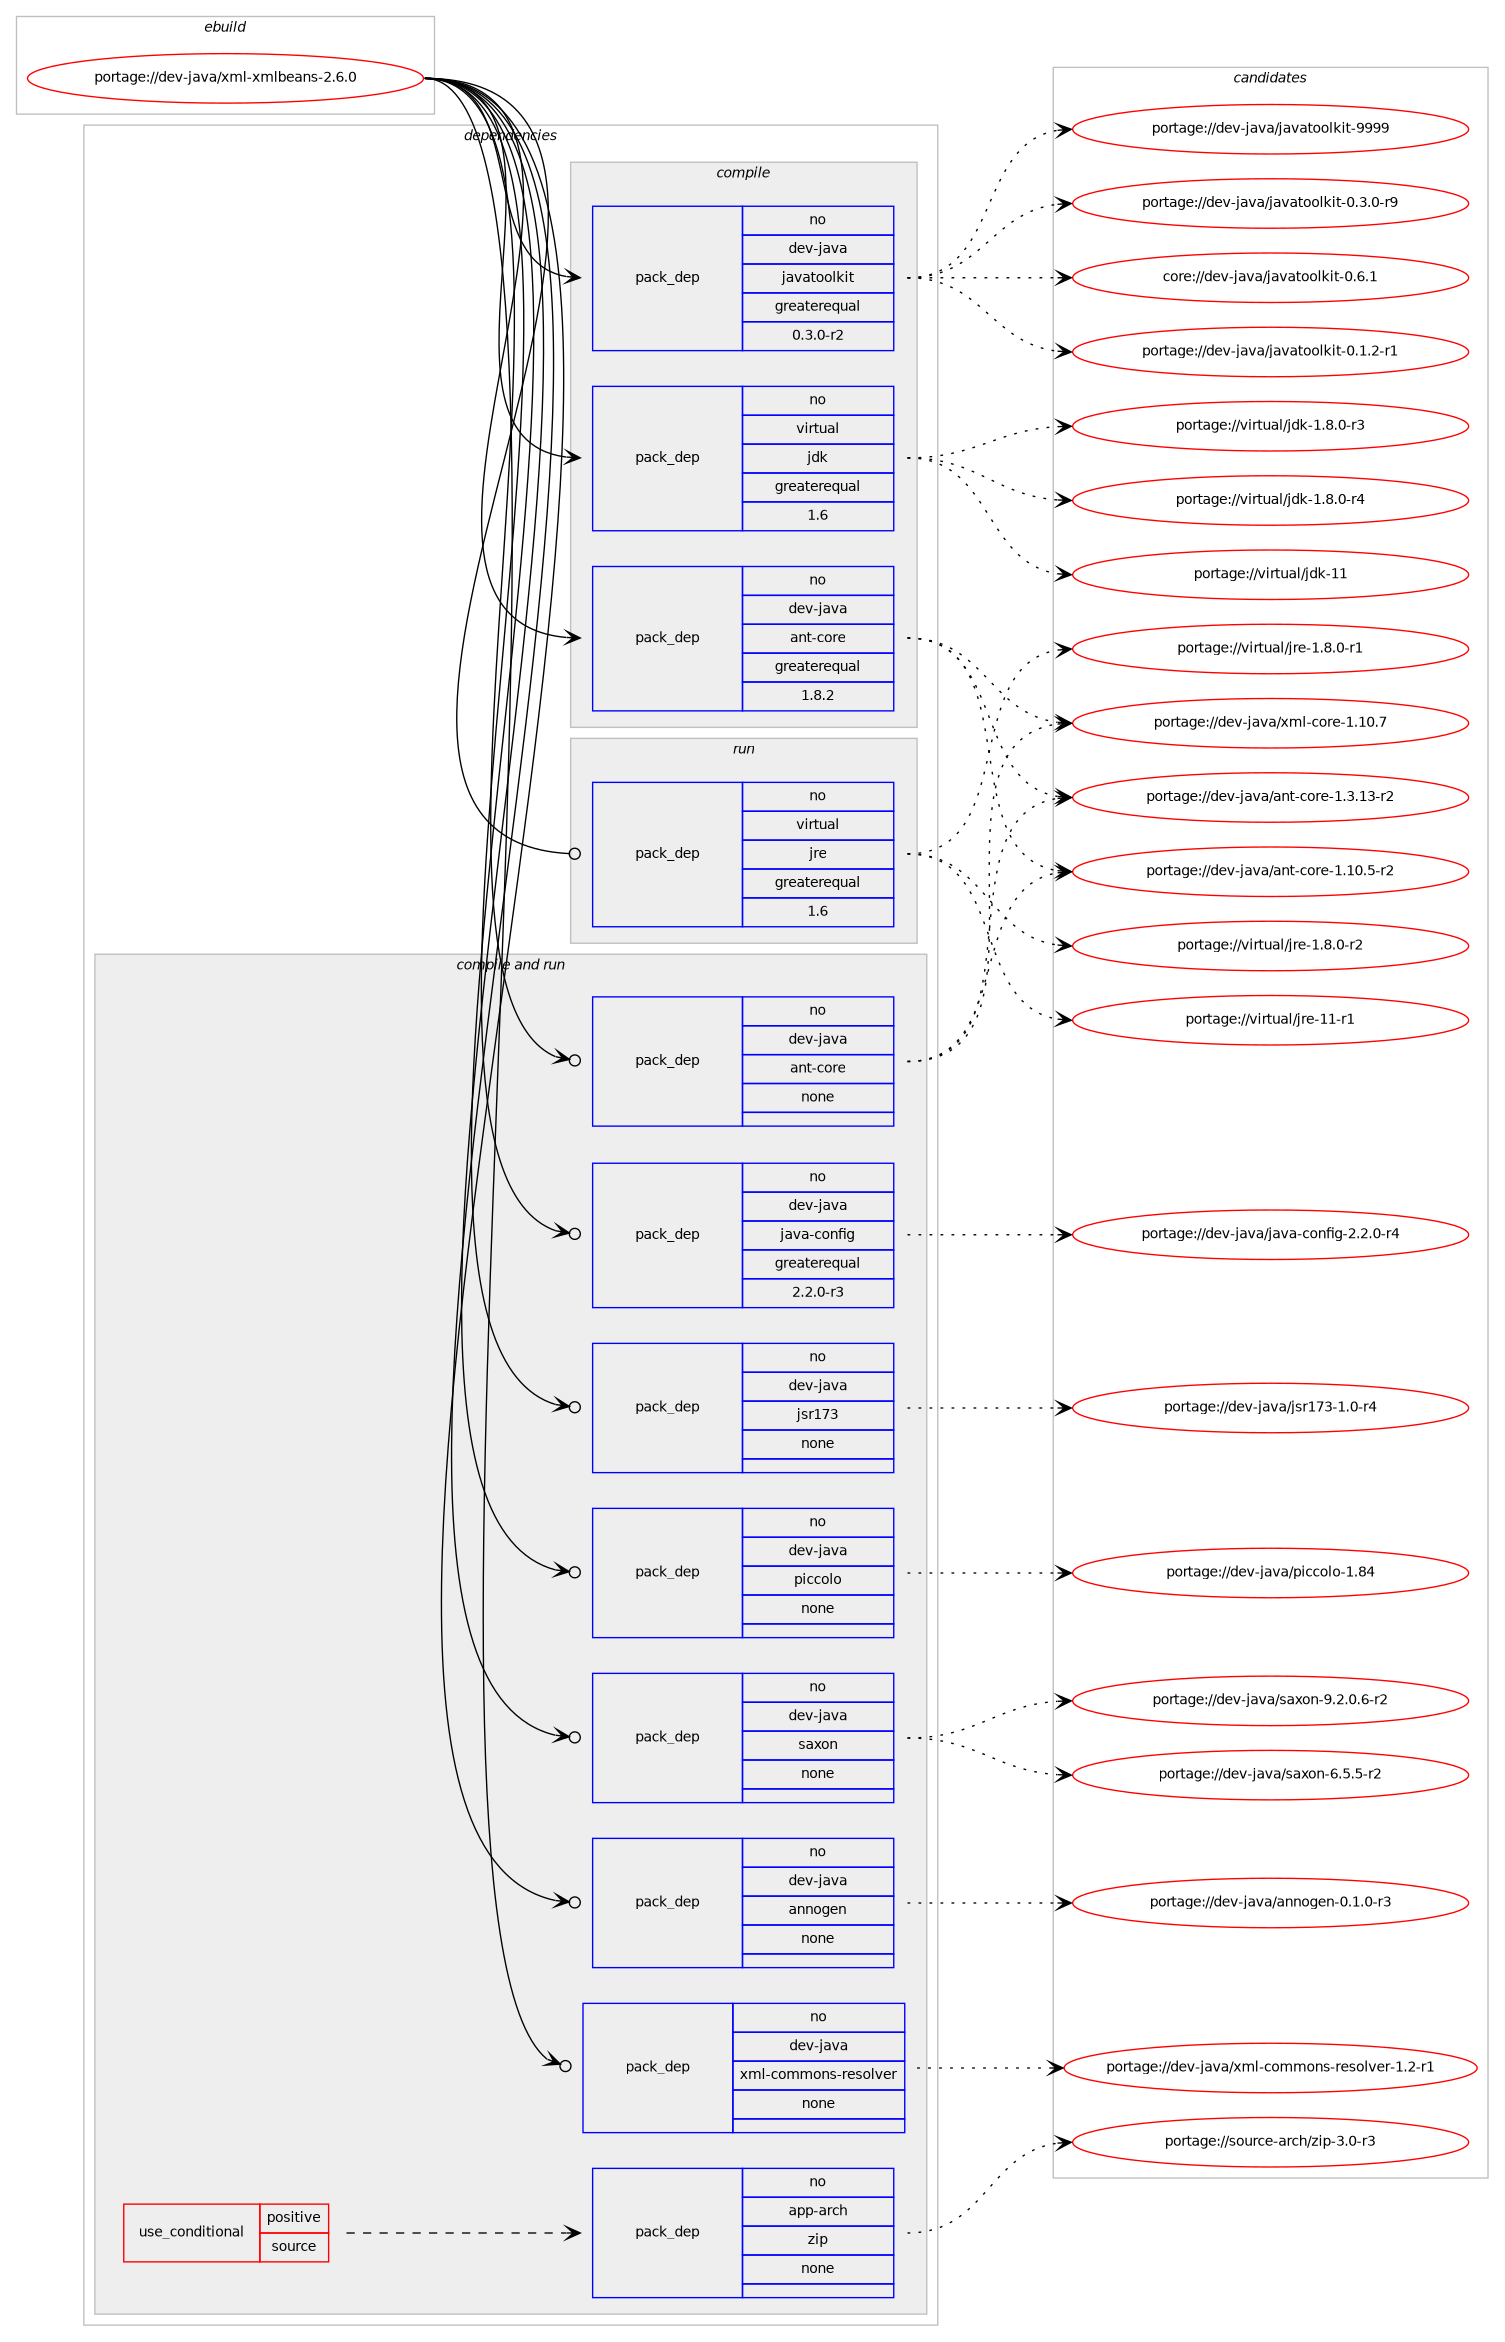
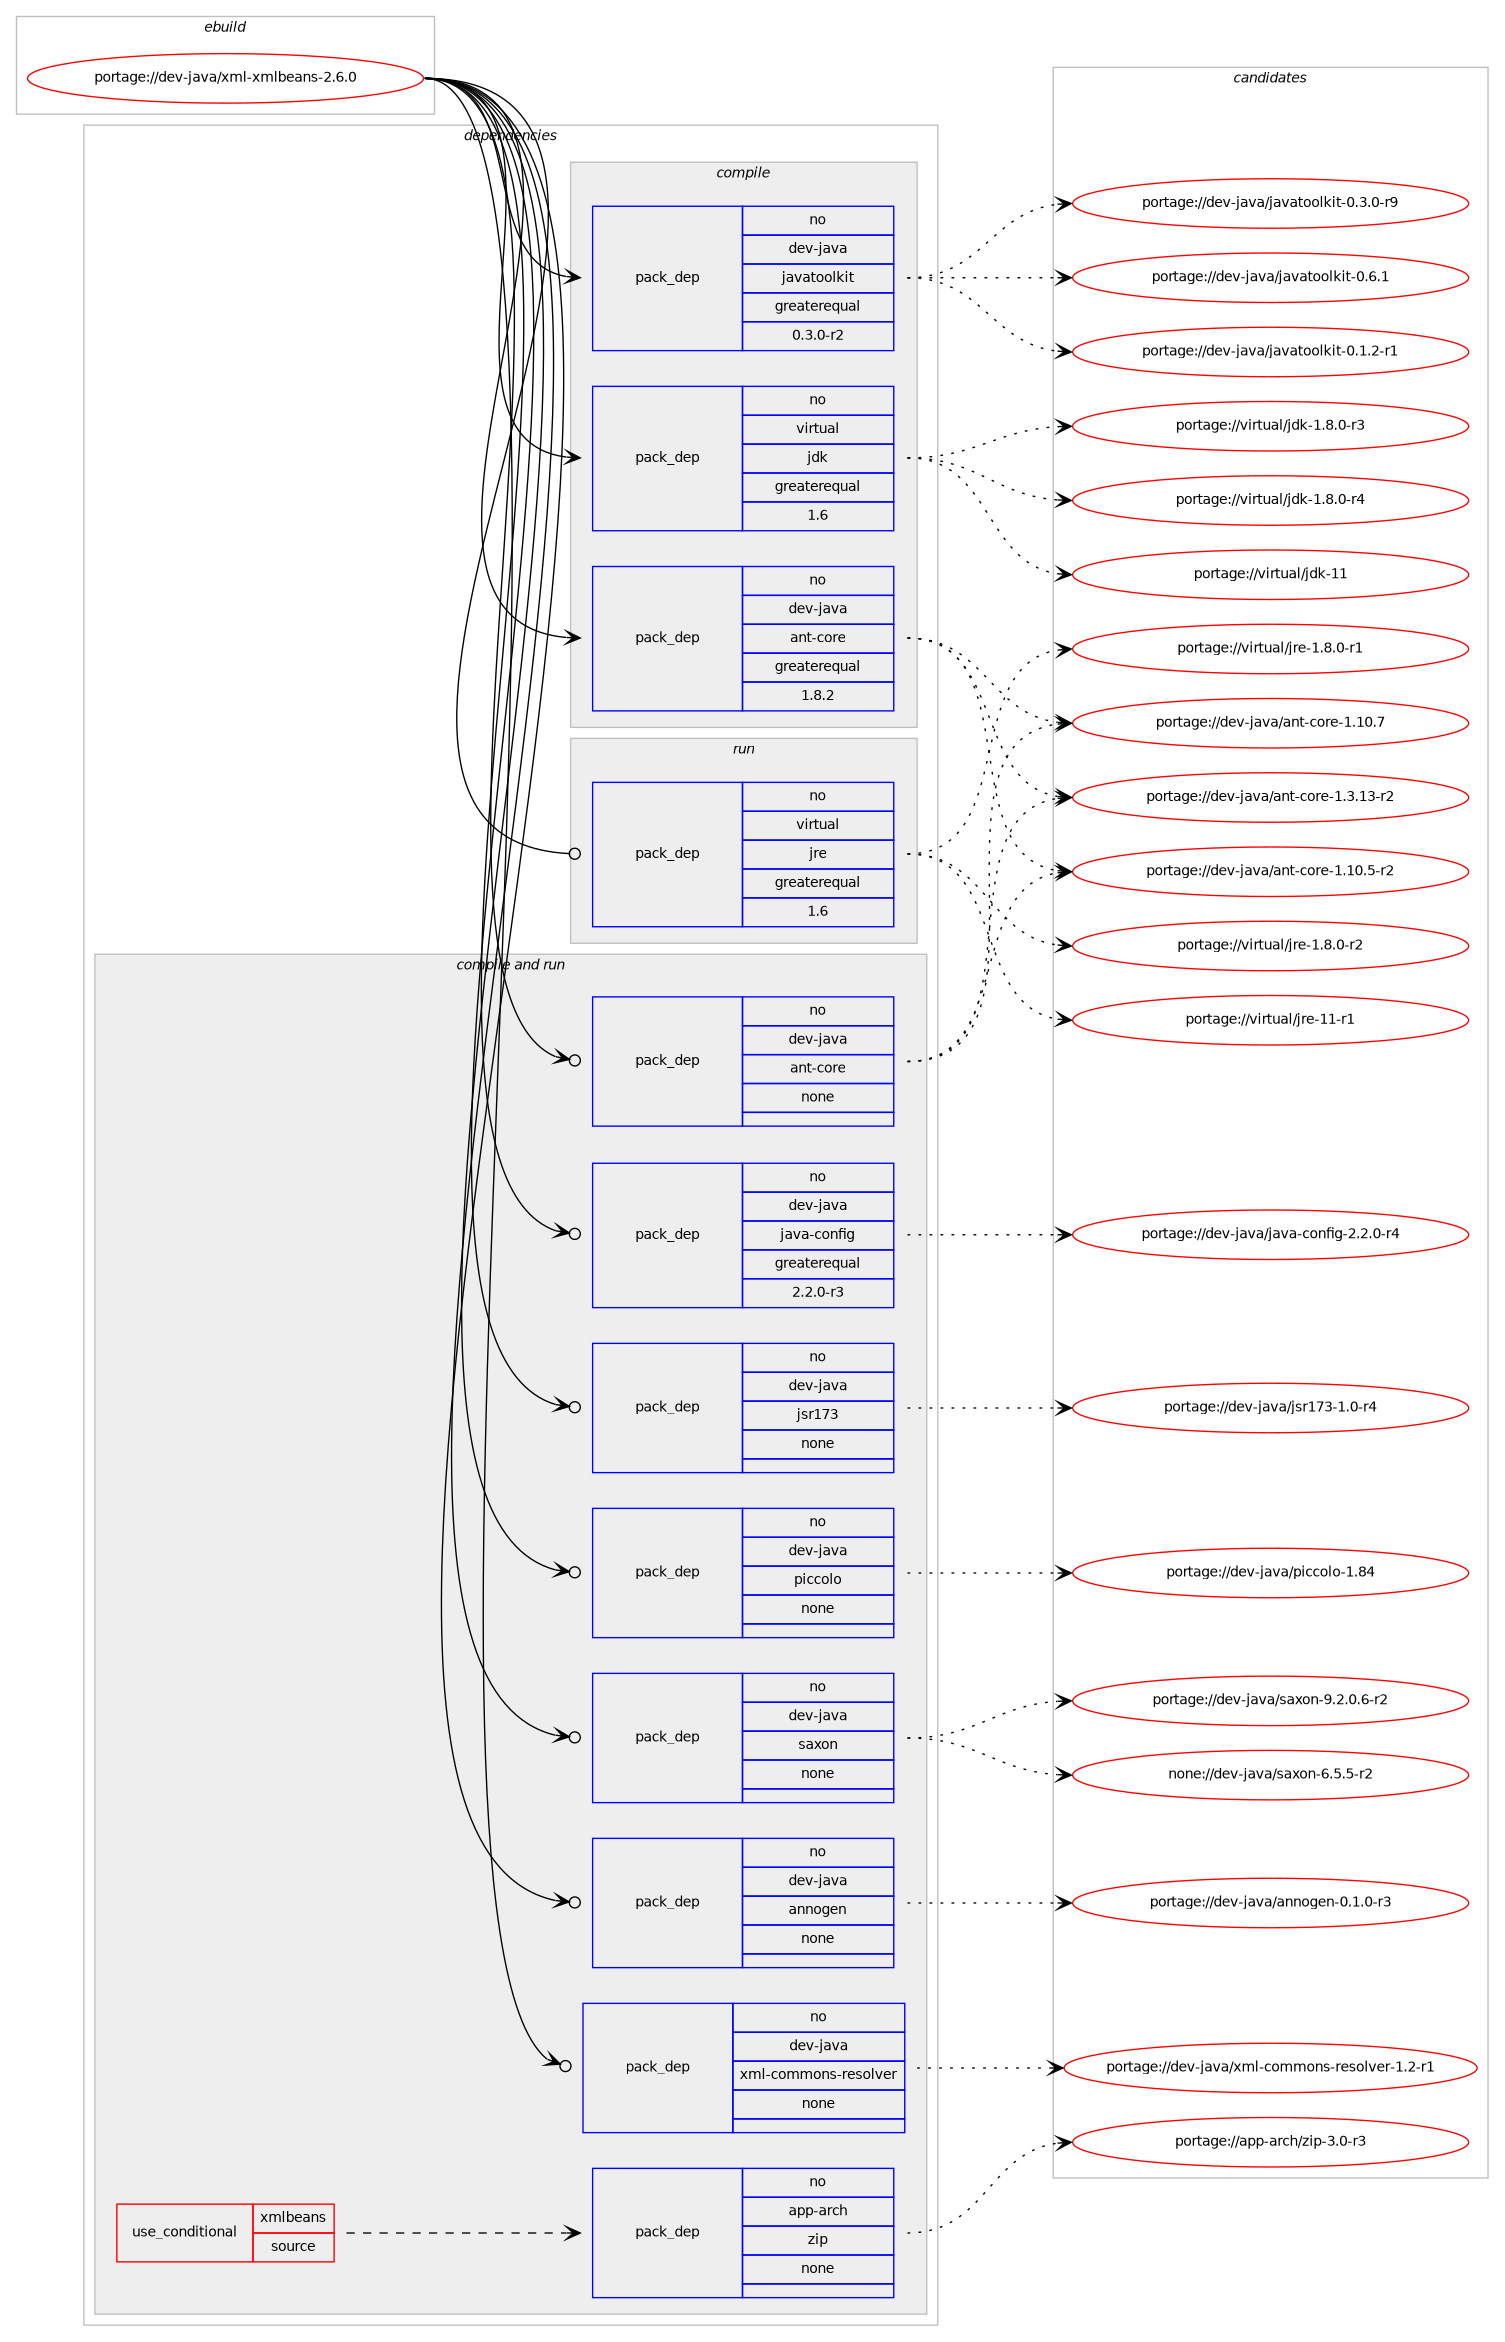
node "portage://dev-java/javatoolkit-9999": removed
node "core://dev-java/javatoolkit-0.6.1": label "core://dev-java/javatoolkit-0.6.1" -> "portage://dev-java/javatoolkit-0.6.1"
node "portage://dev-java/xml-core-1.10.7": label "portage://dev-java/xml-core-1.10.7" -> "portage://dev-java/ant-core-1.10.7"
node "portage://dev-java/saxon-6.5.5-r2": label "portage://dev-java/saxon-6.5.5-r2" -> "none://dev-java/saxon-6.5.5-r2"
node "portage://source-arch/zip-3.0-r3": label "portage://source-arch/zip-3.0-r3" -> "portage://app-arch/zip-3.0-r3"
node "use_conditional": text "positive" -> "xmlbeans"
